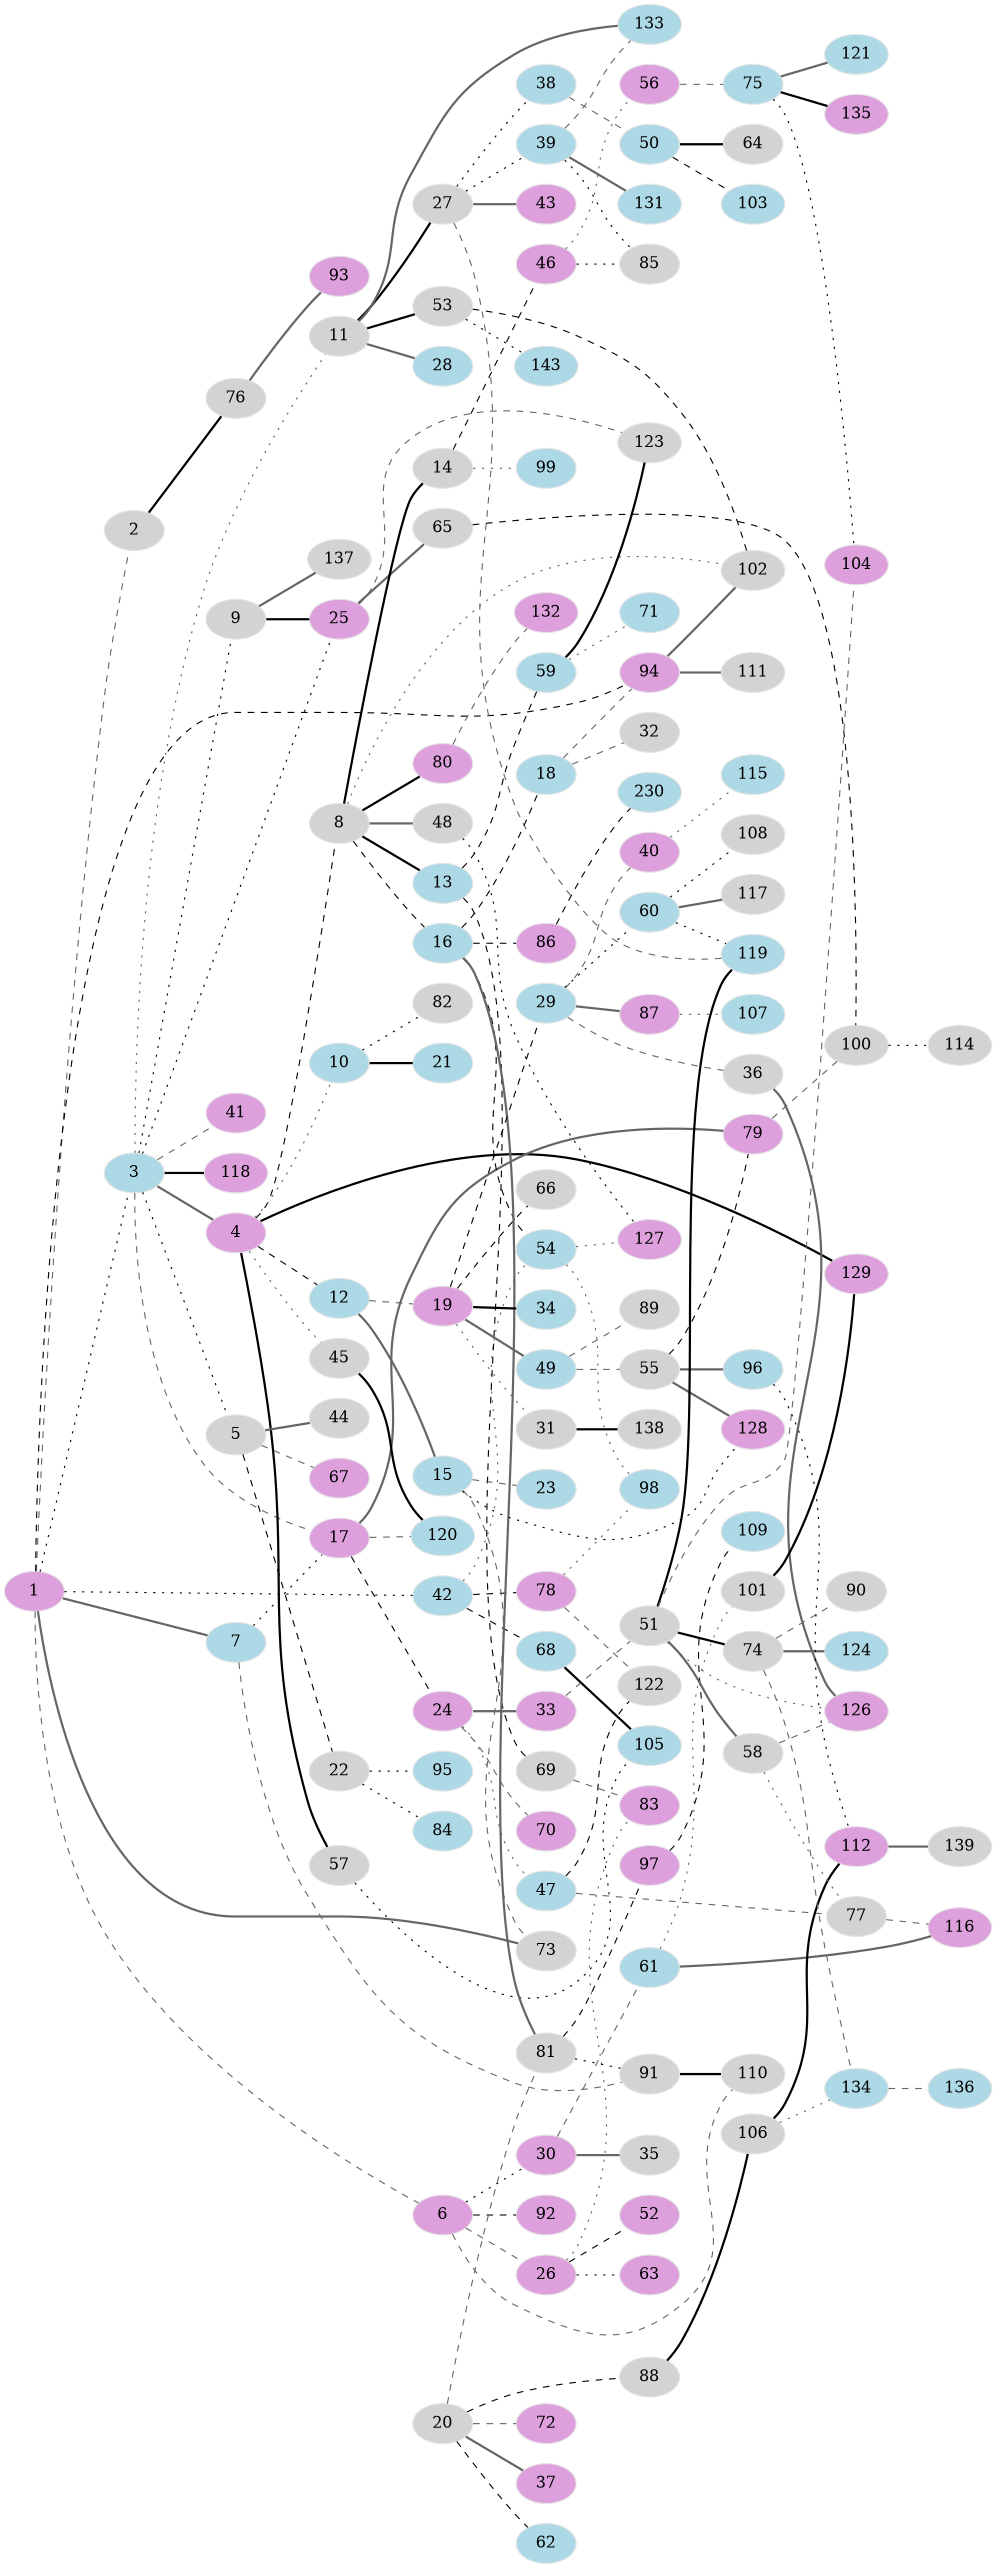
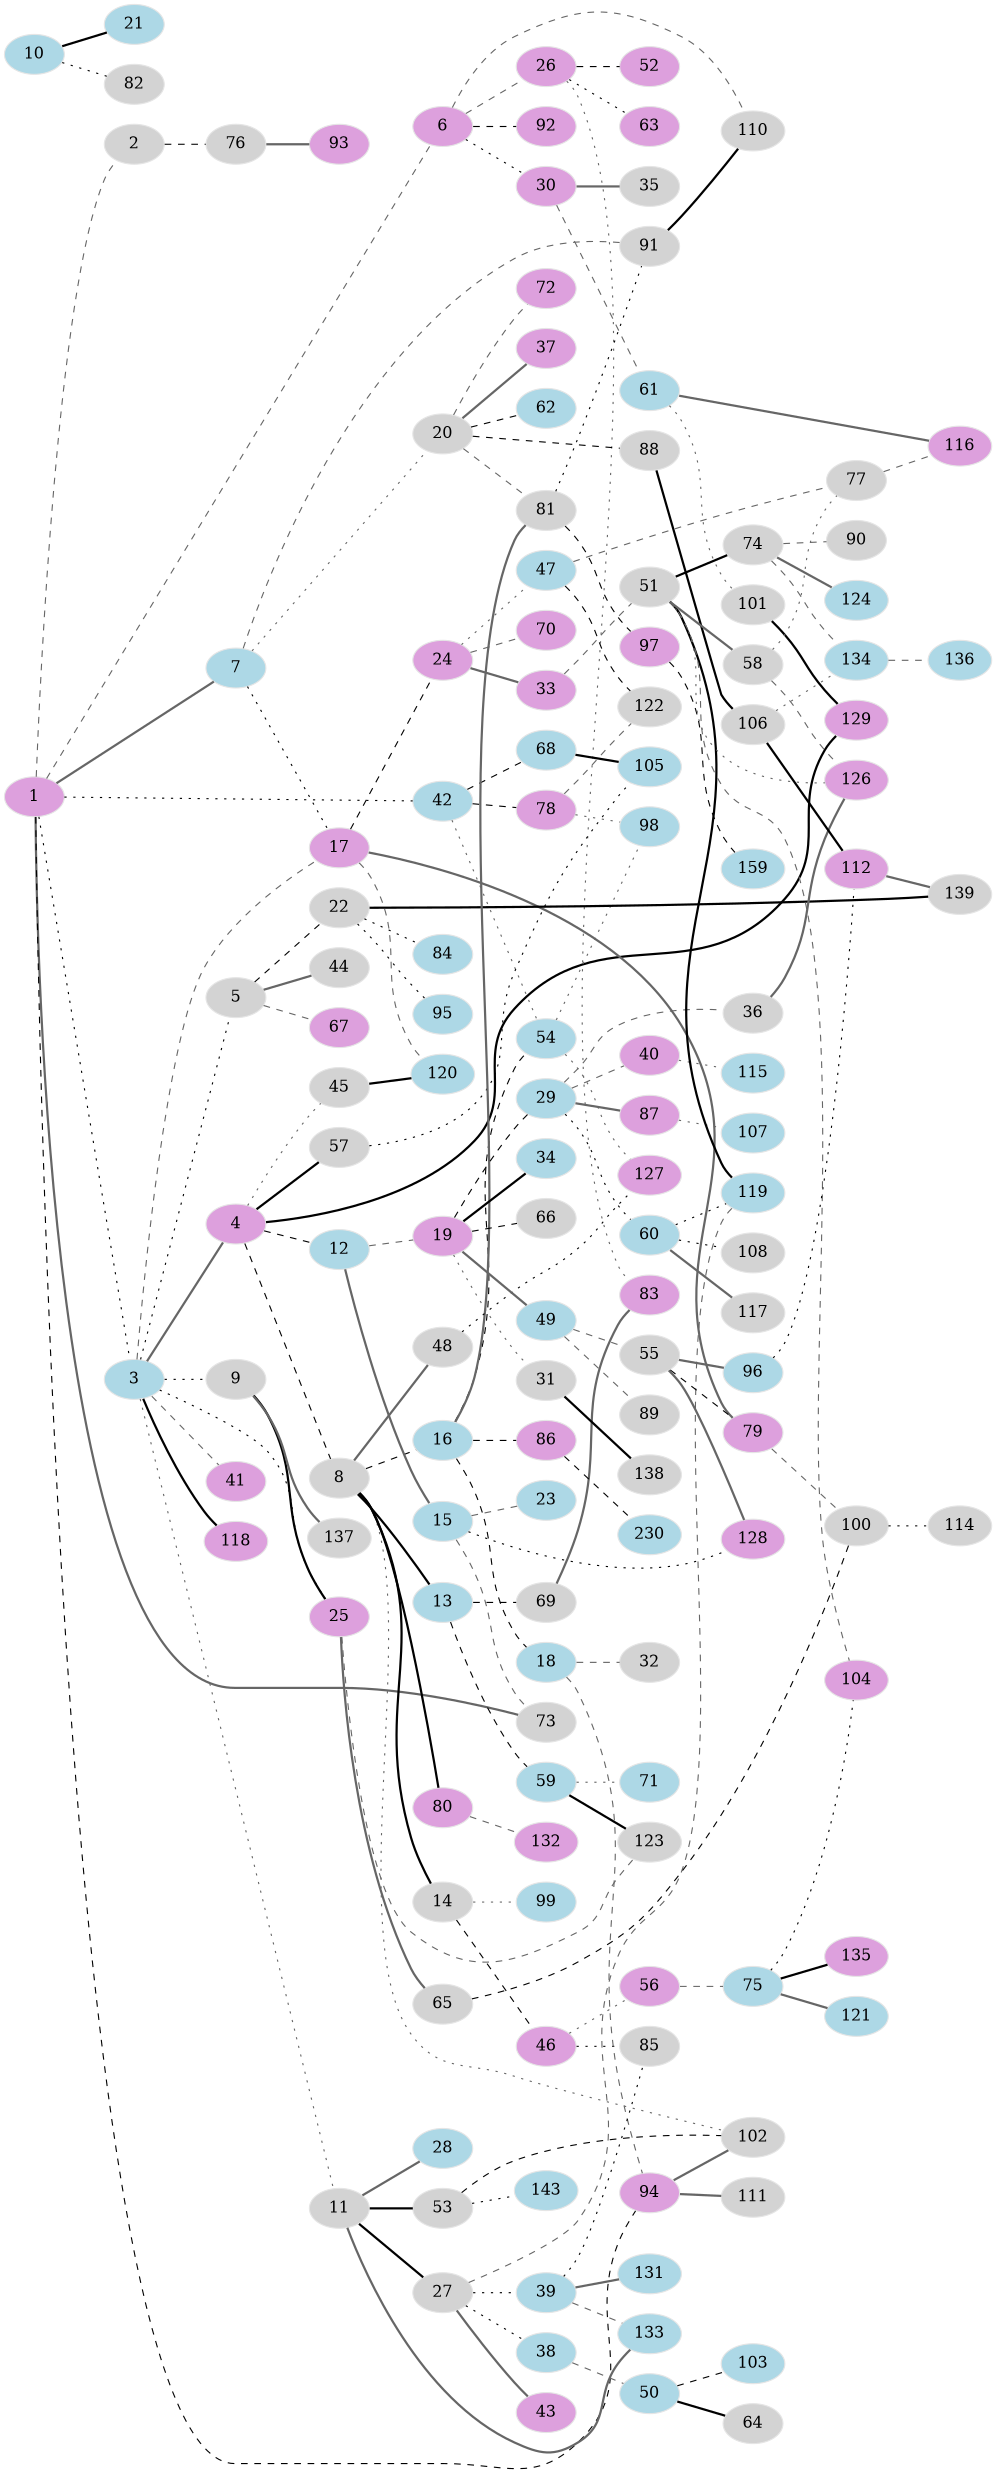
edge "76" -- "2": style bold -> dashed
edge "20" -- "7": added
edge "139" -- "22": added
edge "10" -- "4": removed
node "109": label "109" -> "159"
edge "69" -- "83": style dashed -> bold
